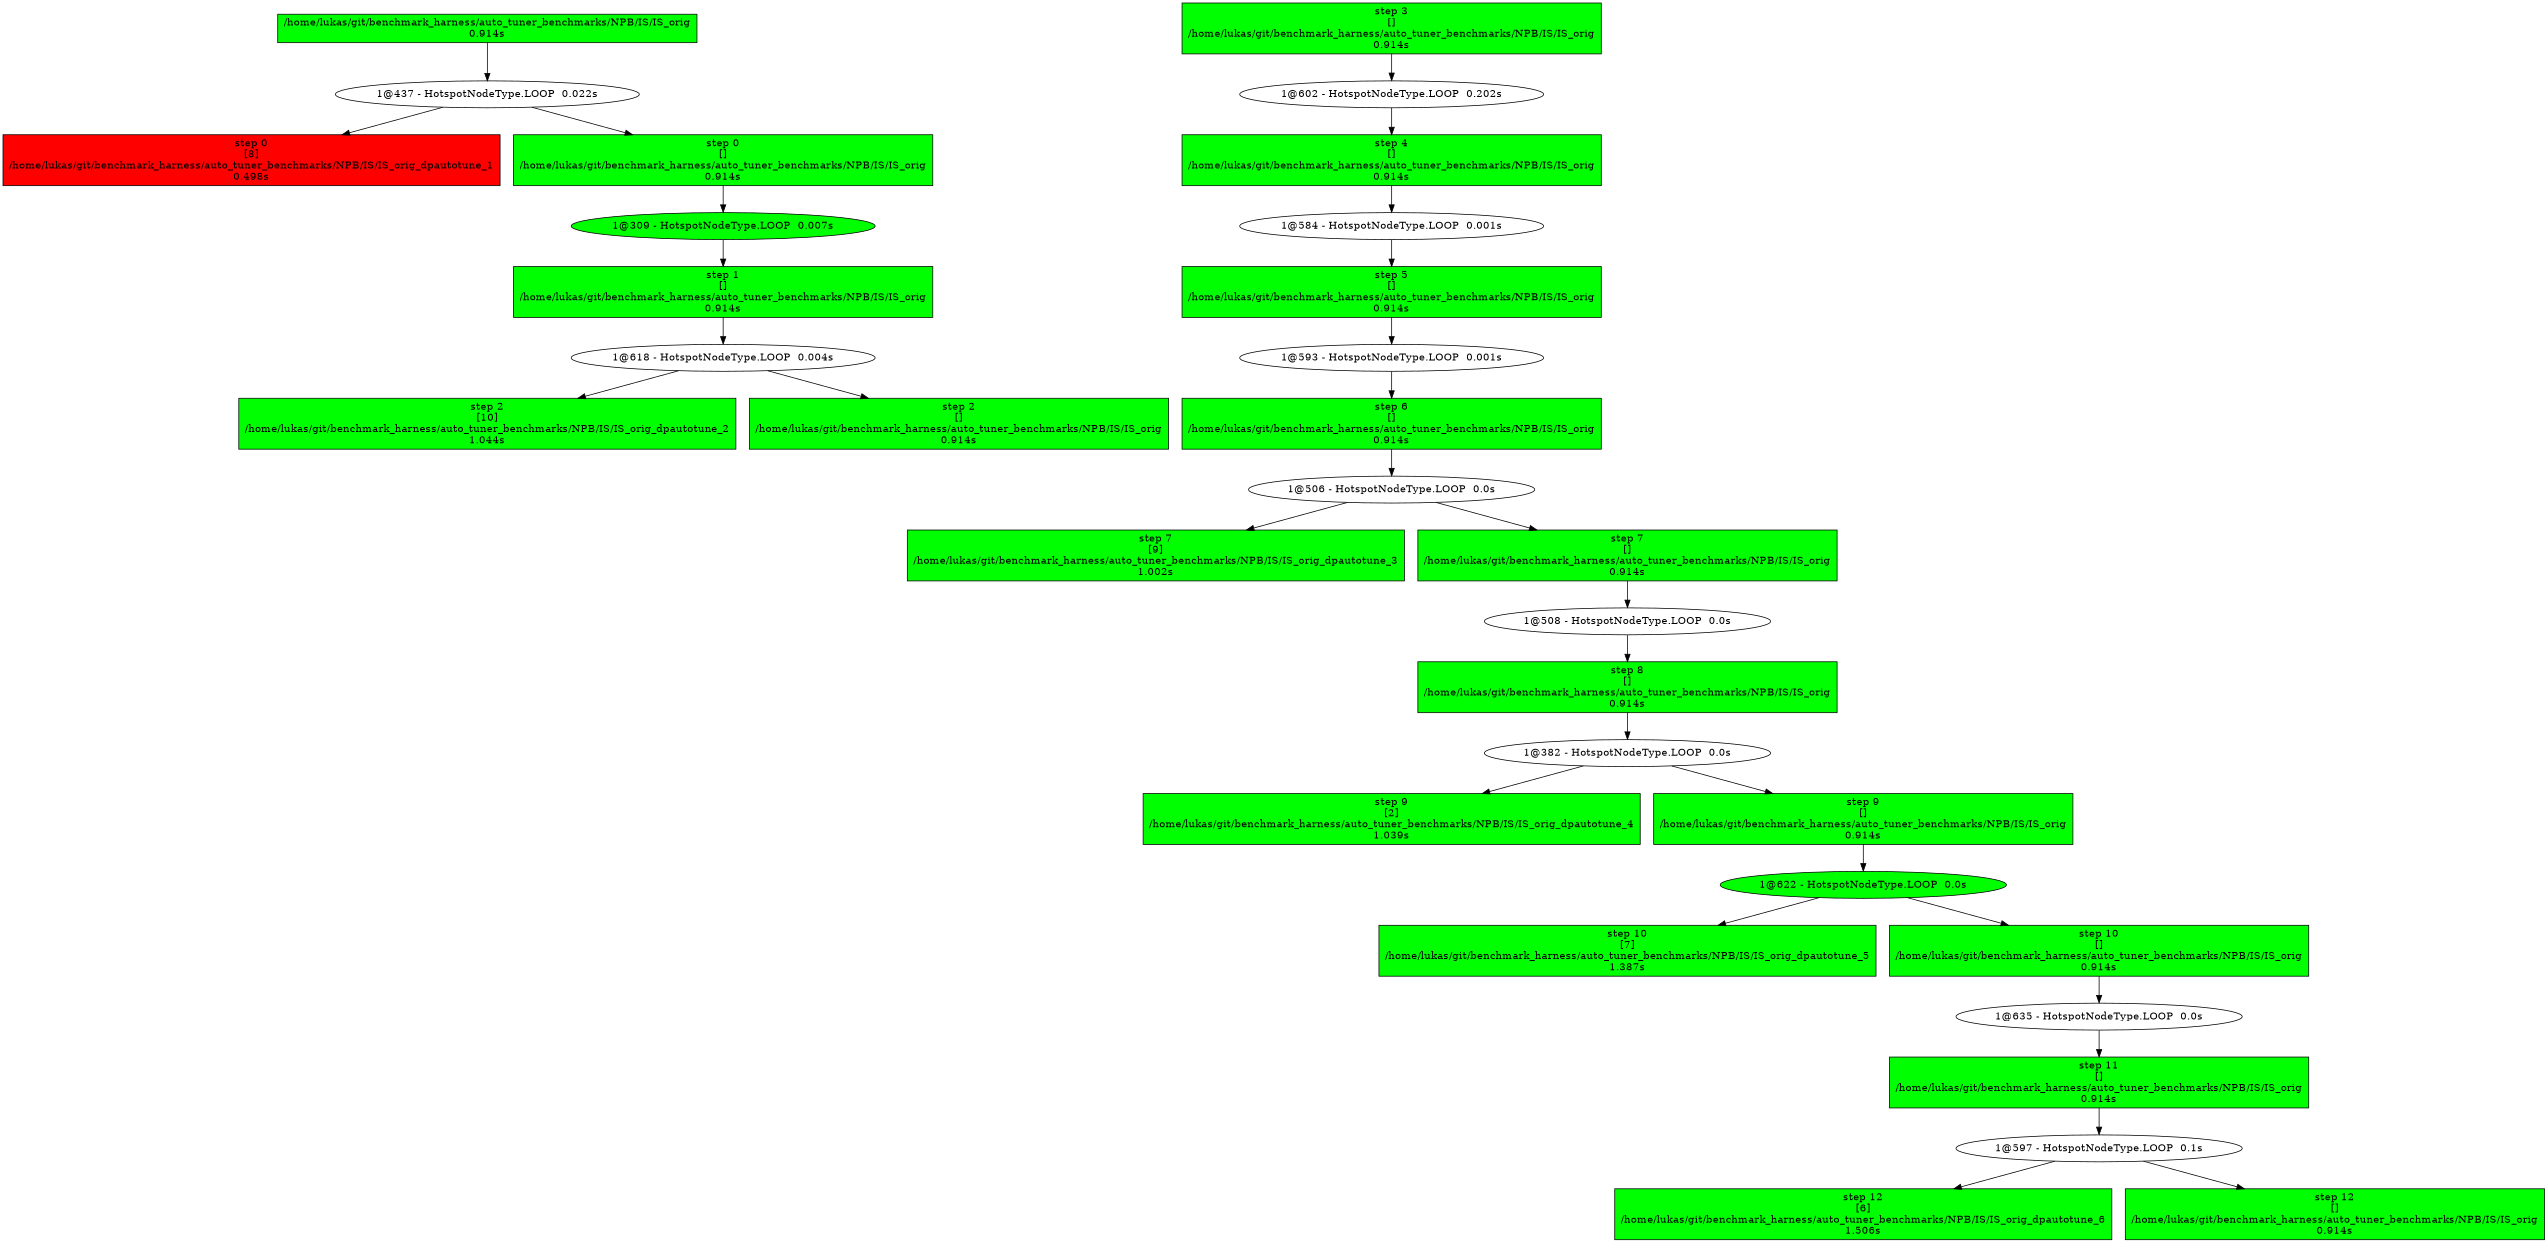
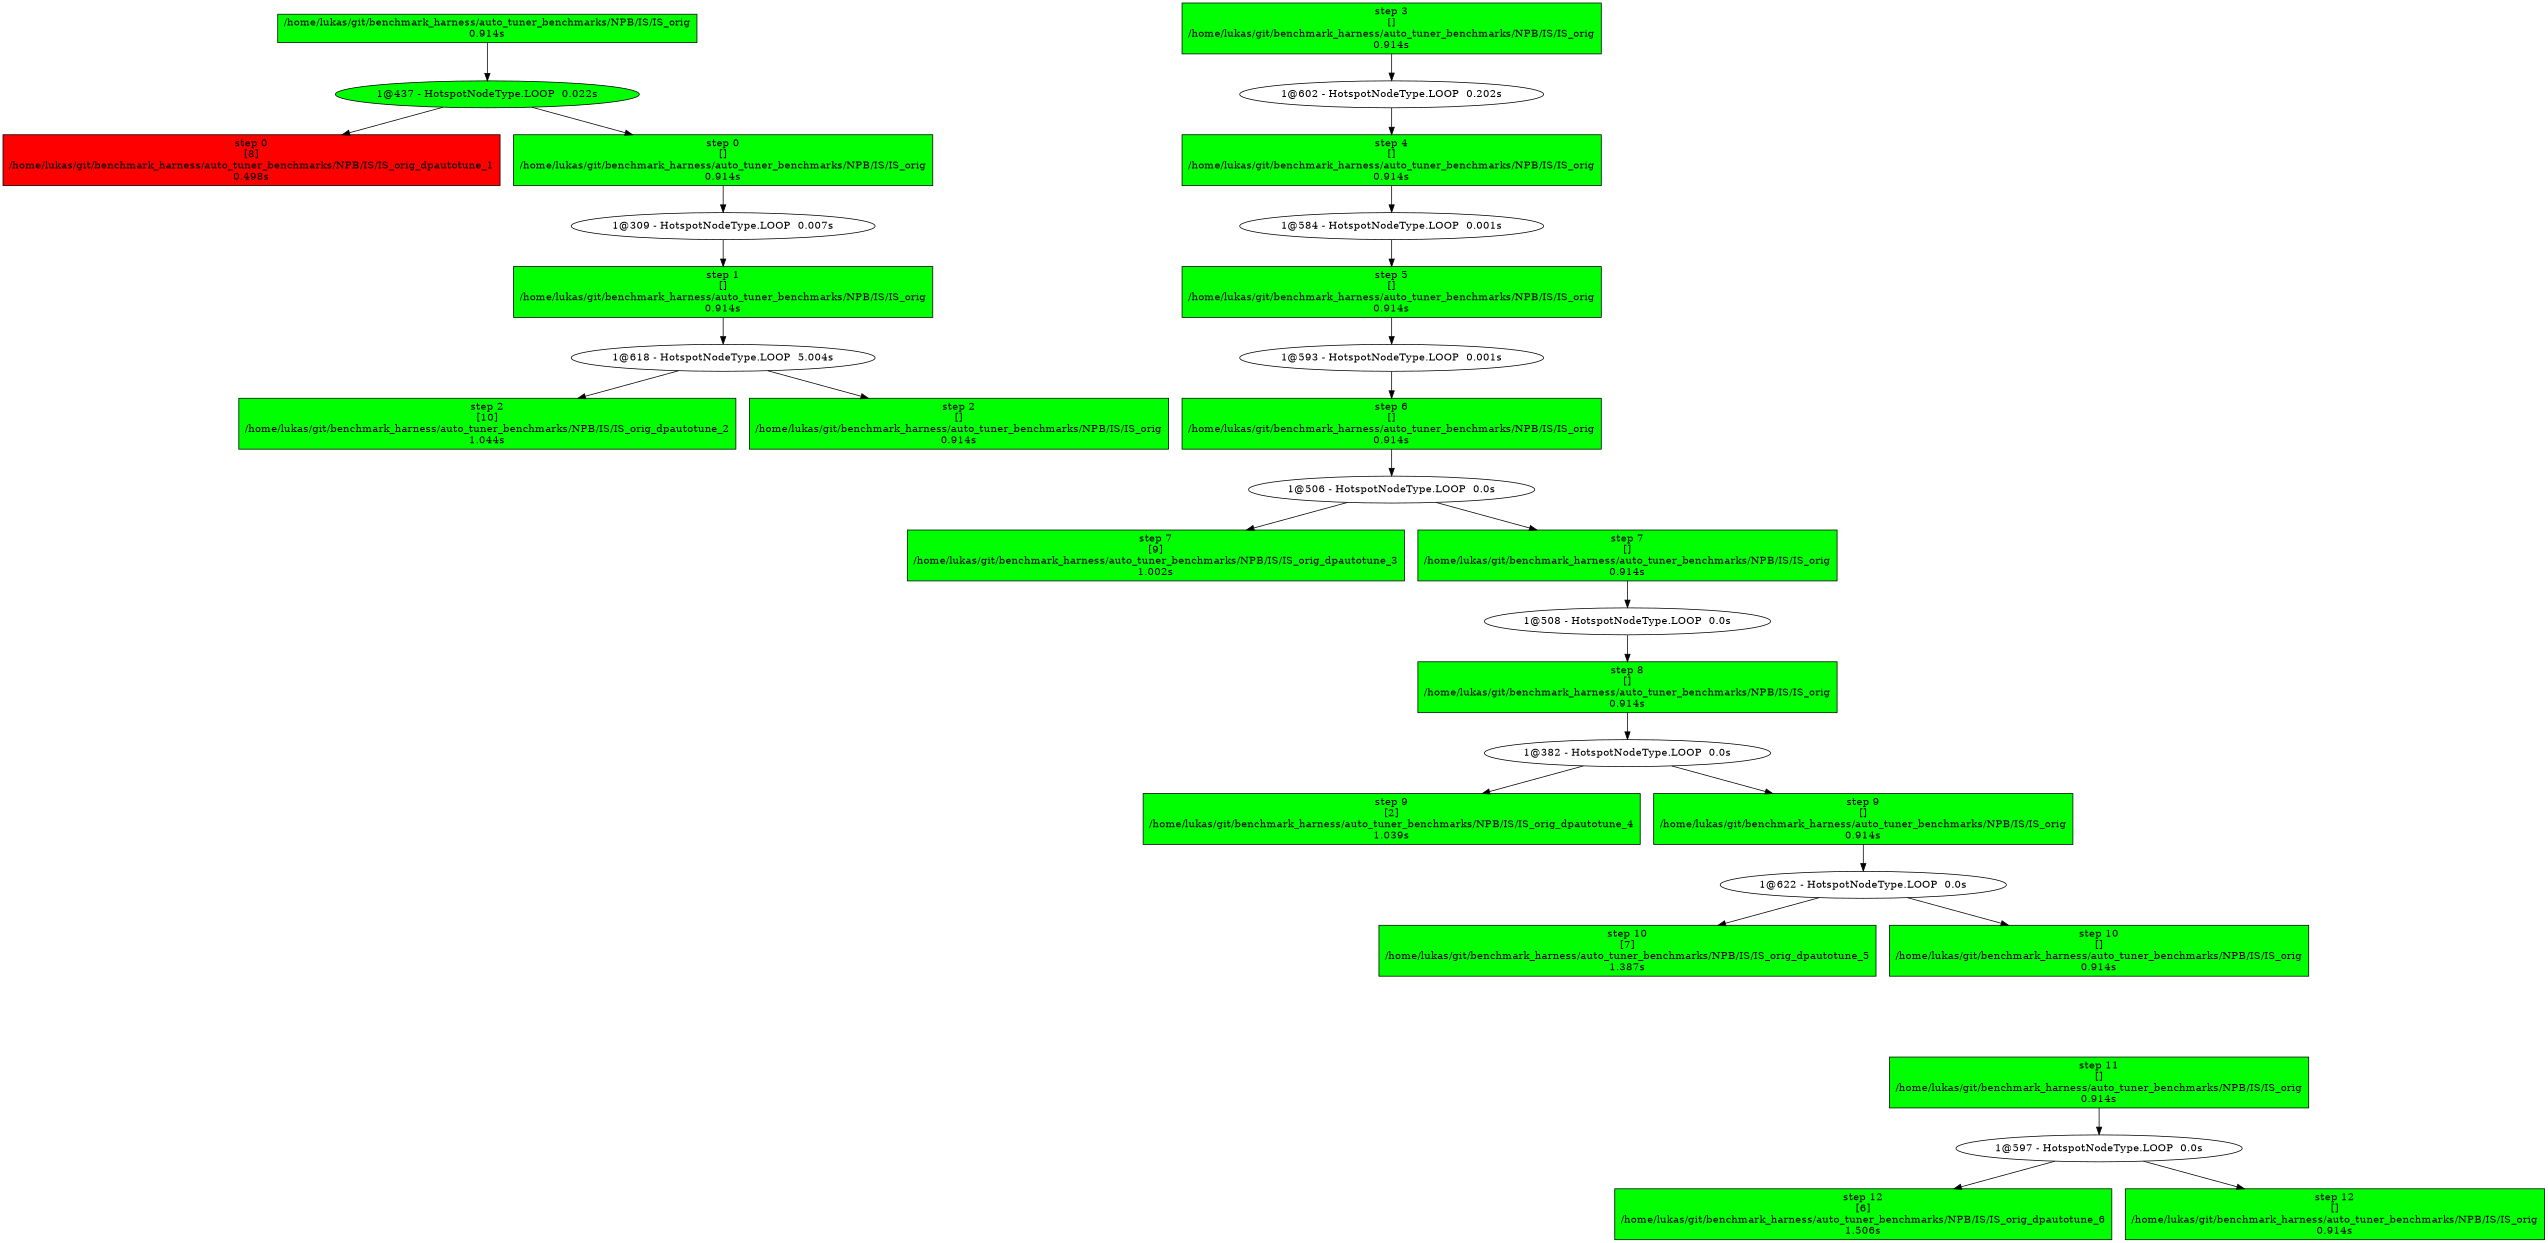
node "1@437 - HotspotNodeType.LOOP  0.022s": fillcolor white -> green
node "1@309 - HotspotNodeType.LOOP  0.007s": fillcolor green -> white
node "1@618 - HotspotNodeType.LOOP  0.004s": label "1@618 - HotspotNodeType.LOOP  0.004s" -> "1@618 - HotspotNodeType.LOOP  5.004s"
node "1@622 - HotspotNodeType.LOOP  0.0s": fillcolor green -> white
node "1@635 - HotspotNodeType.LOOP  0.0s": removed
node "1@597 - HotspotNodeType.LOOP  0.1s": label "1@597 - HotspotNodeType.LOOP  0.1s" -> "1@597 - HotspotNodeType.LOOP  0.0s"
